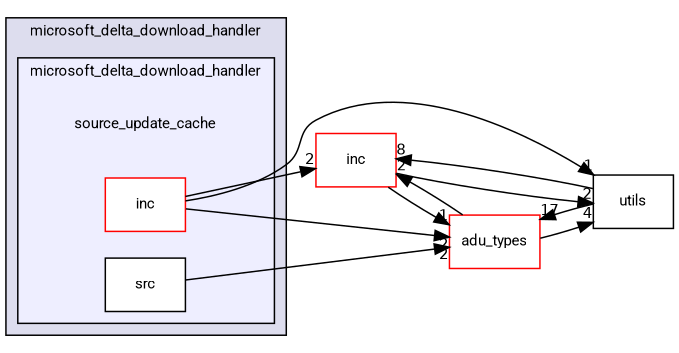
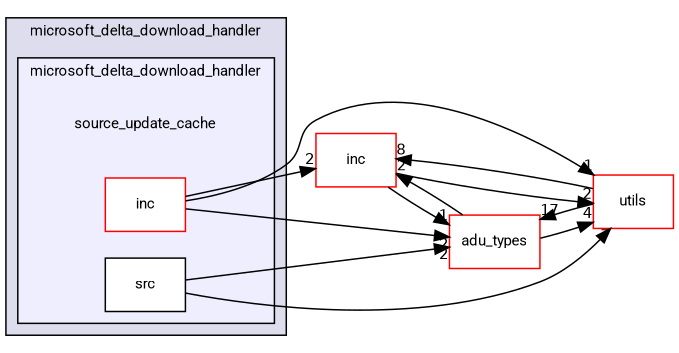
node "utils": color black -> red
edge "src" -> "utils": added
